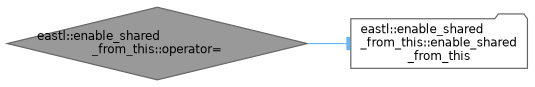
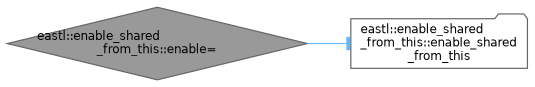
node "eastl::enable_shared _from_this::operator=": label "eastl::enable_shared _from_this::operator=" -> "eastl::enable_shared _from_this::enable="
